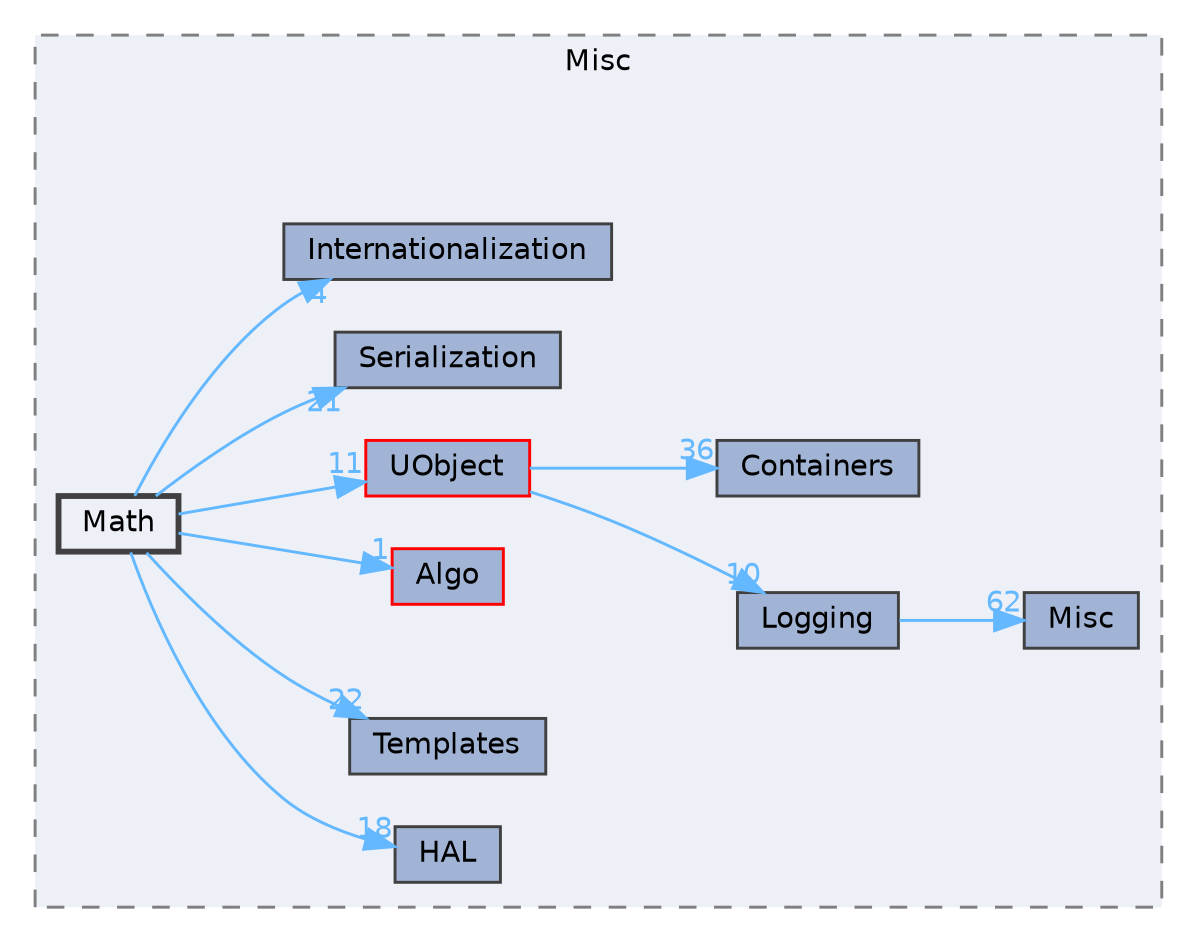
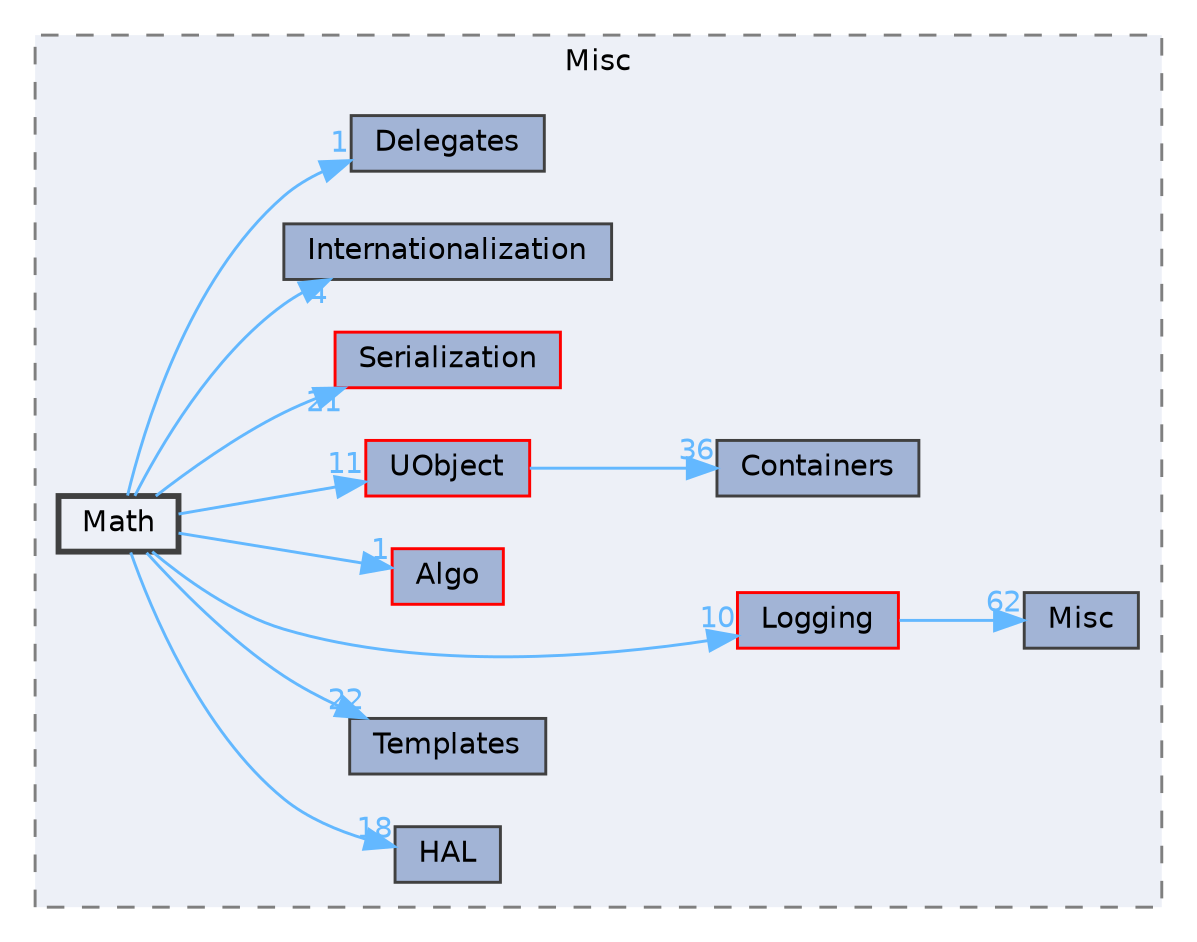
node "Delegates": added
node "Serialization": color grey25 -> red
edge "UObject" -> "Logging": now "Math" -> "Logging"
node "Logging": color grey25 -> red
